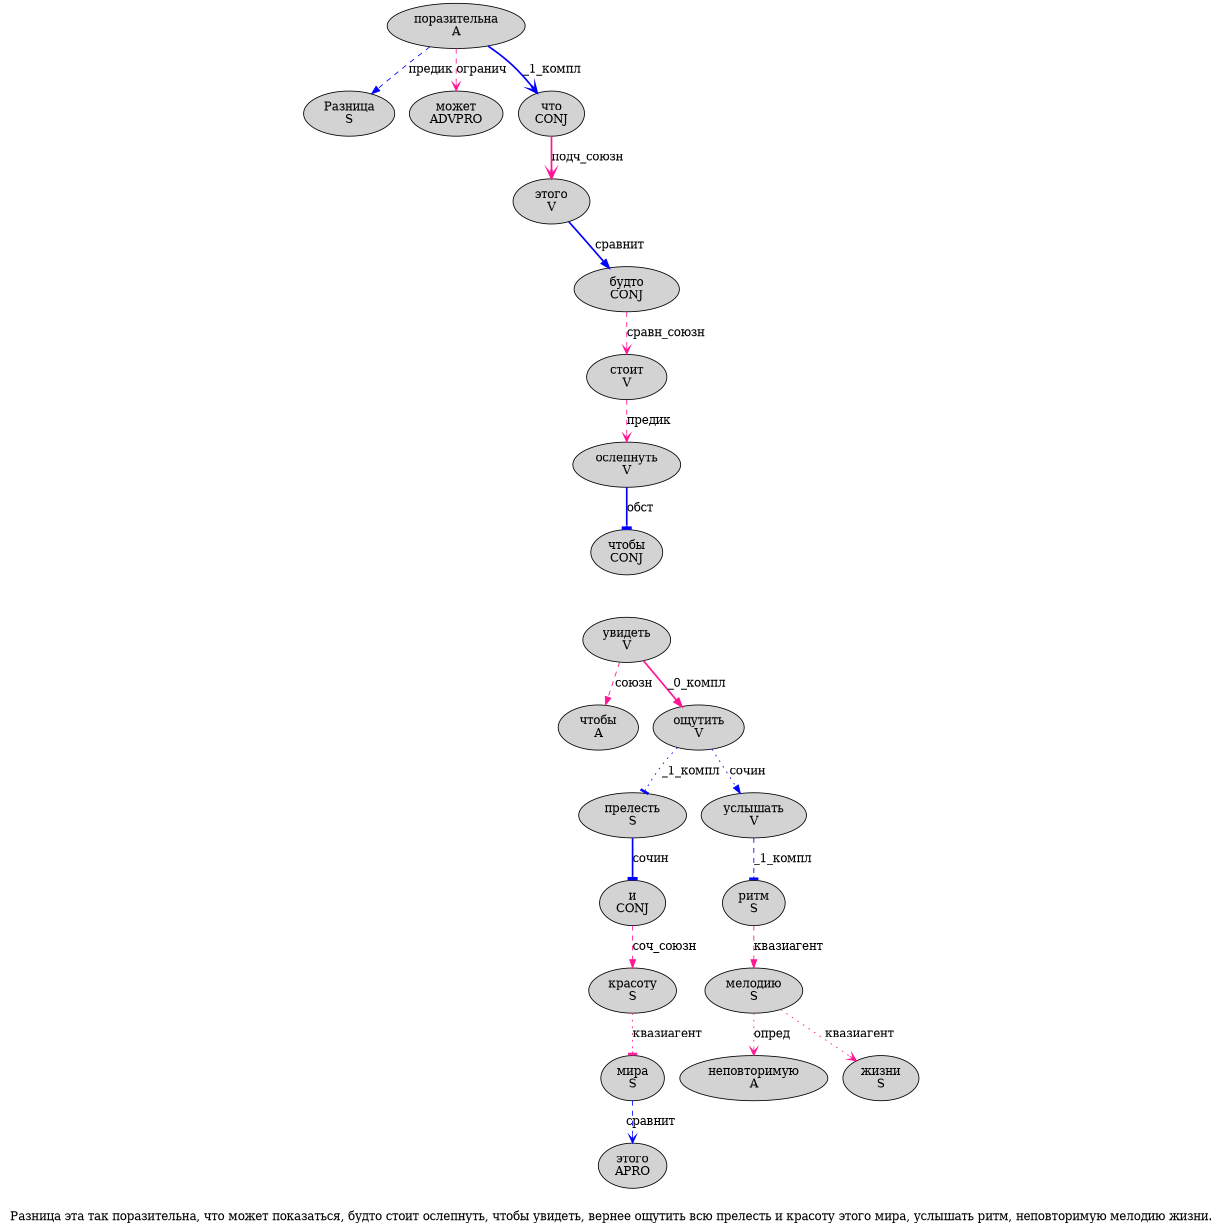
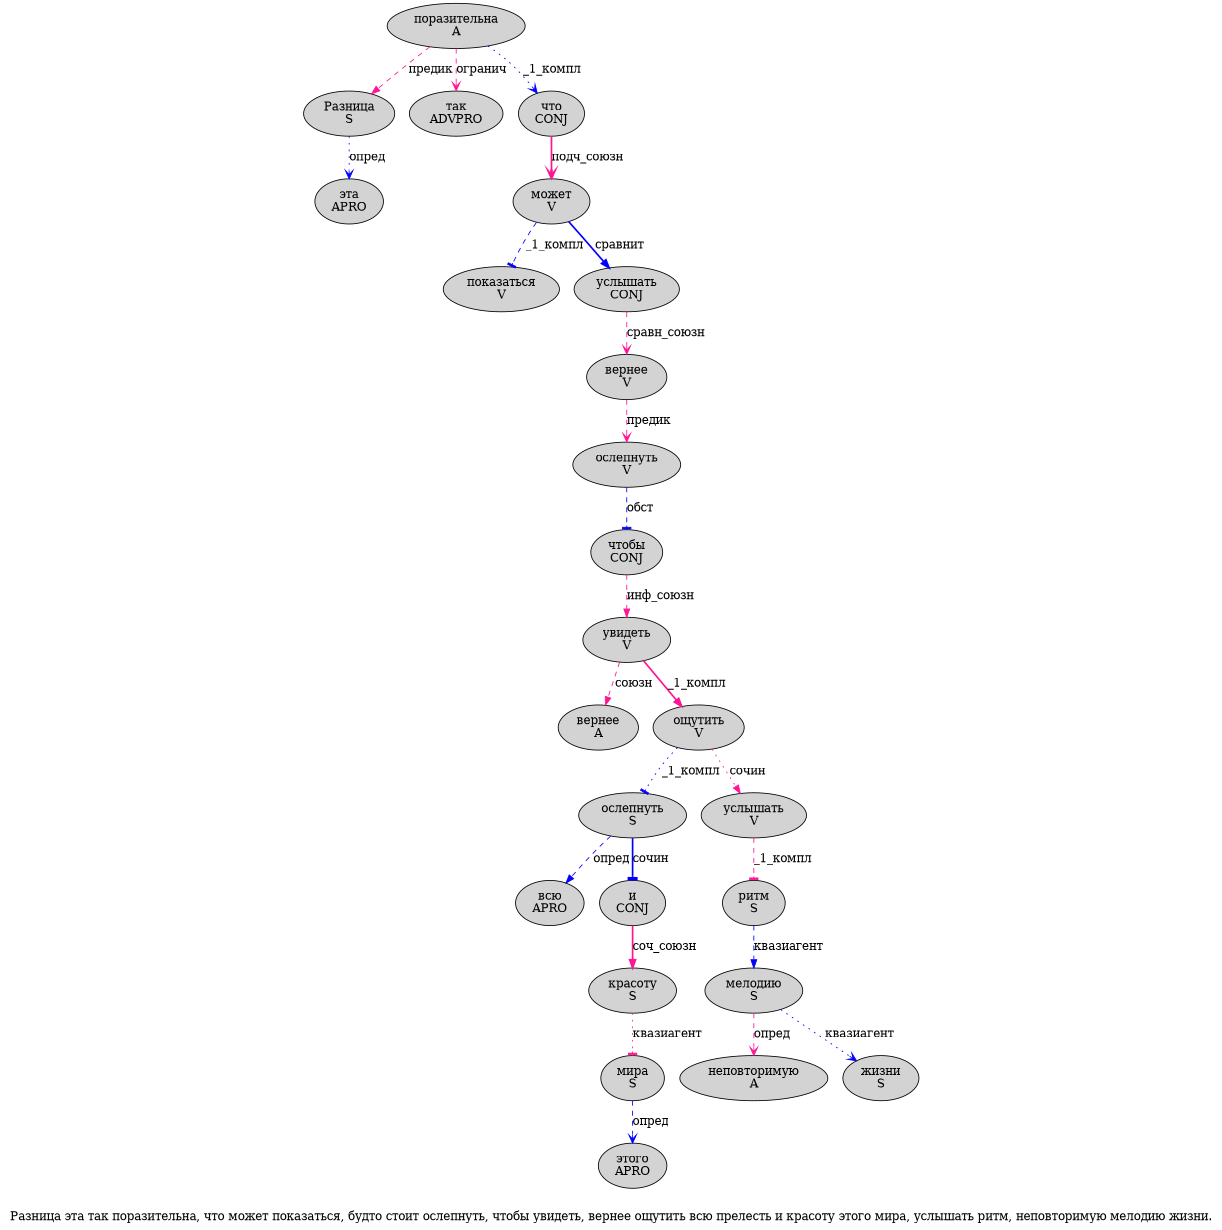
edge "поразительна A" -> "что CONJ": style bold -> dotted
edge "поразительна A" -> "Разница S": color blue -> deeppink
node "может ADVPRO": label "может ADVPRO" -> "так ADVPRO"
node "эта APRO": added
node "этого V": label "этого V" -> "может V"
node "показаться V": added
node "будто CONJ": label "будто CONJ" -> "услышать CONJ"
node "стоит V": label "стоит V" -> "вернее V"
edge "ослепнуть V" -> "чтобы CONJ": style bold -> dashed
edge "чтобы CONJ" -> "увидеть V": added, label "инф_союзн"
edge "увидеть V" -> "ощутить V": label "_0_компл" -> "_1_компл"
node "чтобы A": label "чтобы A" -> "вернее A"
edge "ощутить V" -> "услышать V": color blue -> deeppink
node "прелесть S": label "прелесть S" -> "ослепнуть S"
edge "услышать V" -> "ритм S": color blue -> deeppink
node "всю APRO": added
edge "и CONJ" -> "красоту S": style dashed -> bold
edge "ритм S" -> "мелодию S": color deeppink -> blue
edge "мелодию S" -> "неповторимую A": style dotted -> dashed
edge "мелодию S" -> "жизни S": color deeppink -> blue
edge "мира S" -> "этого APRO": label "сравнит" -> "опред"
